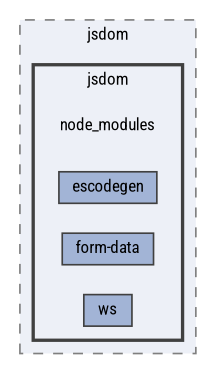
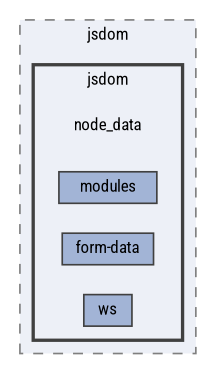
node "node_modules": label "node_modules" -> "node_data"
node "escodegen": label "escodegen" -> "modules"
